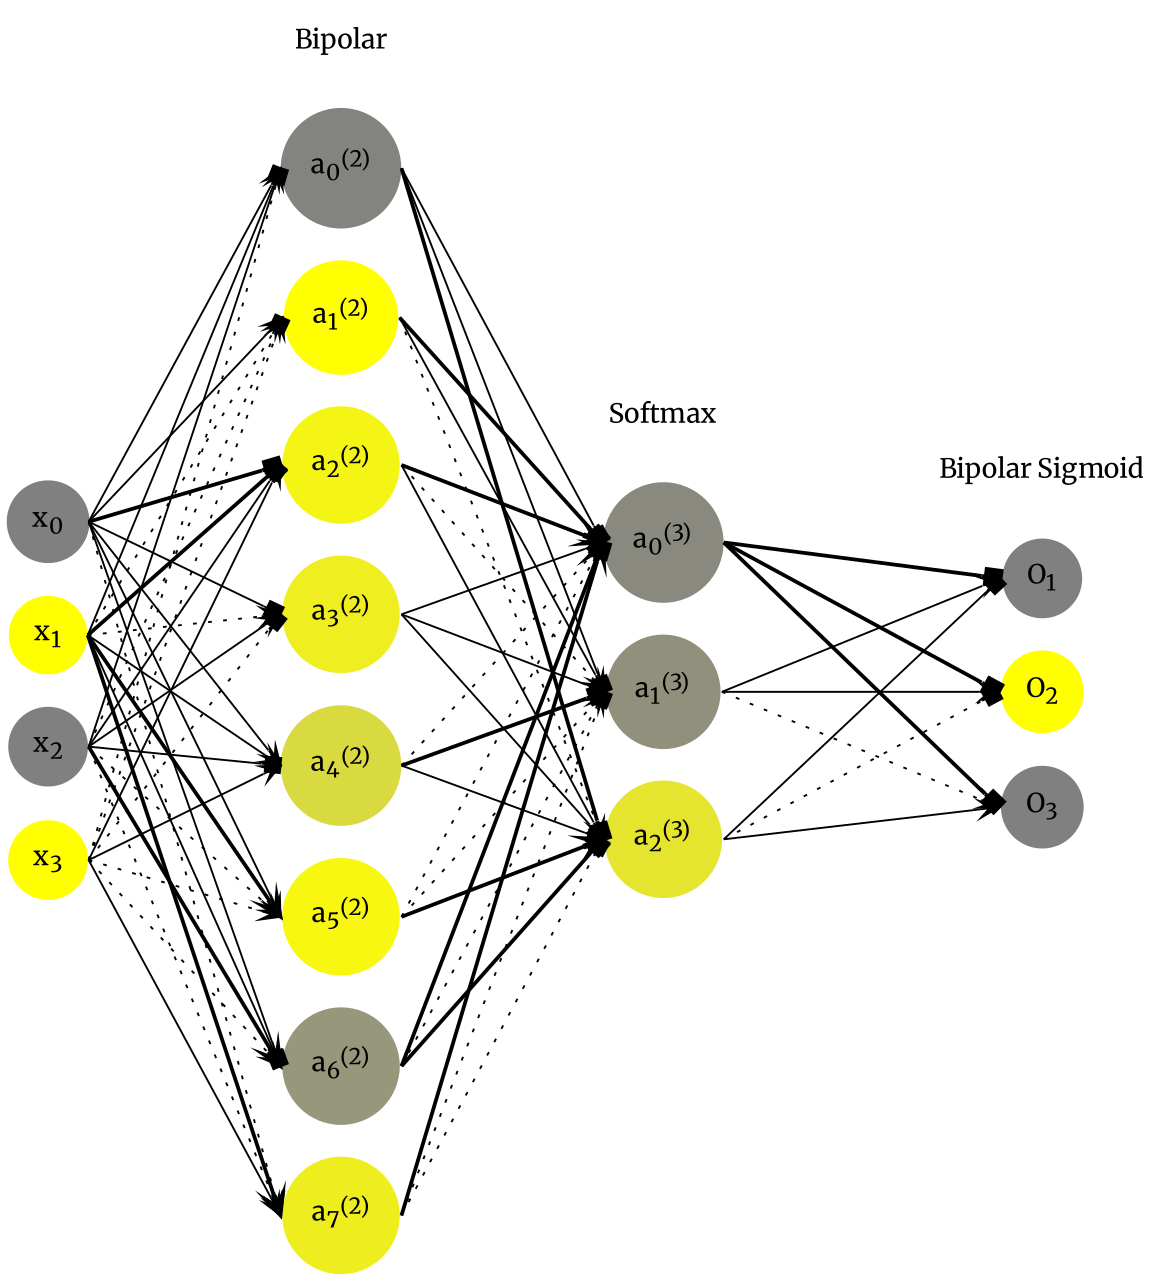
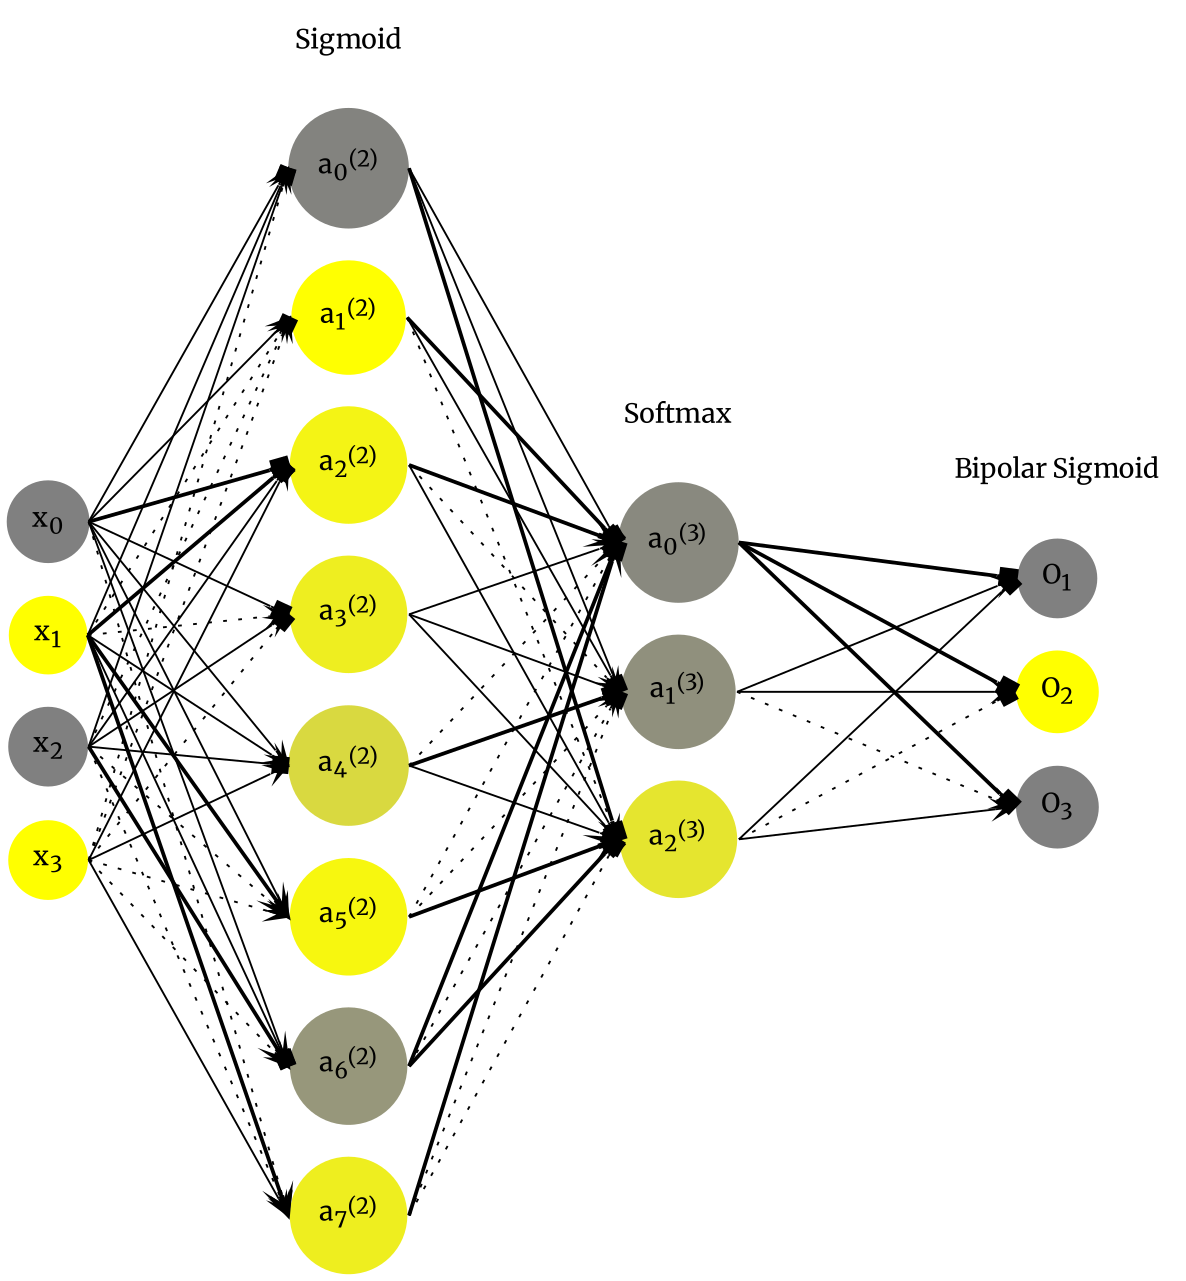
node "Bipolar": label "Bipolar" -> "Sigmoid"
